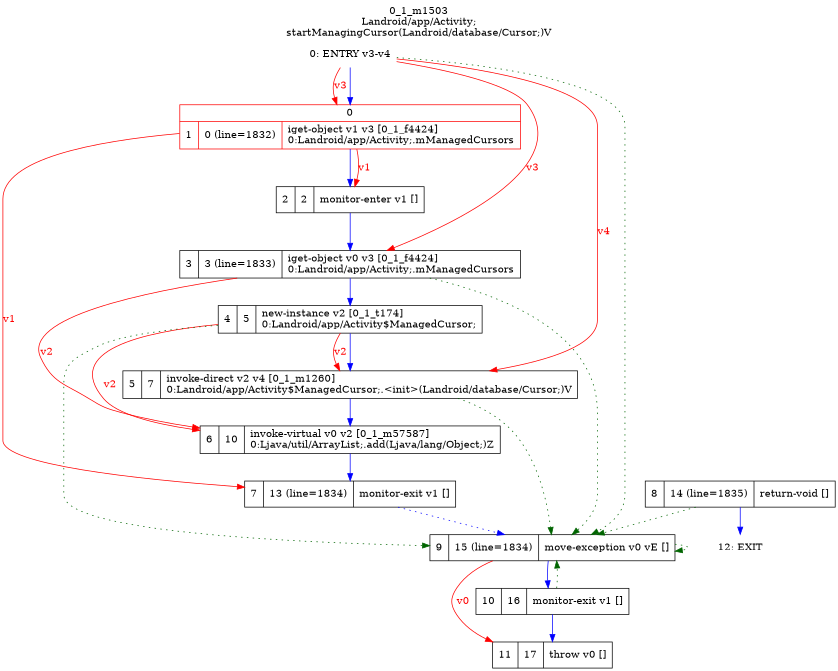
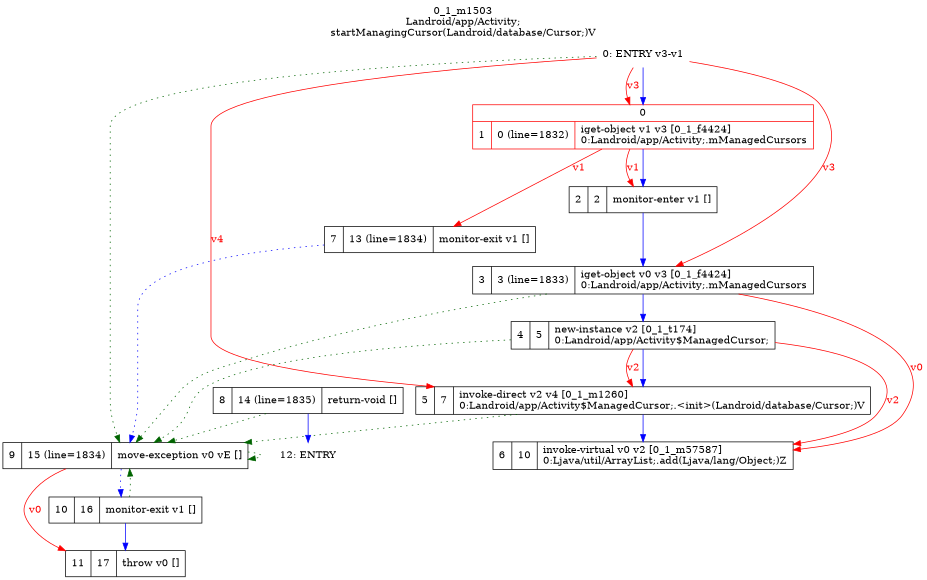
node "0: ENTRY v3-v4": label "0: ENTRY v3-v4" -> "0: ENTRY v3-v1"
edge "3" -> "6": label "v2" -> "v0"
edge "6" -> "7": removed
node "12: EXIT": label "12: EXIT" -> "12: ENTRY"
edge "9" -> "10": style solid -> dotted
